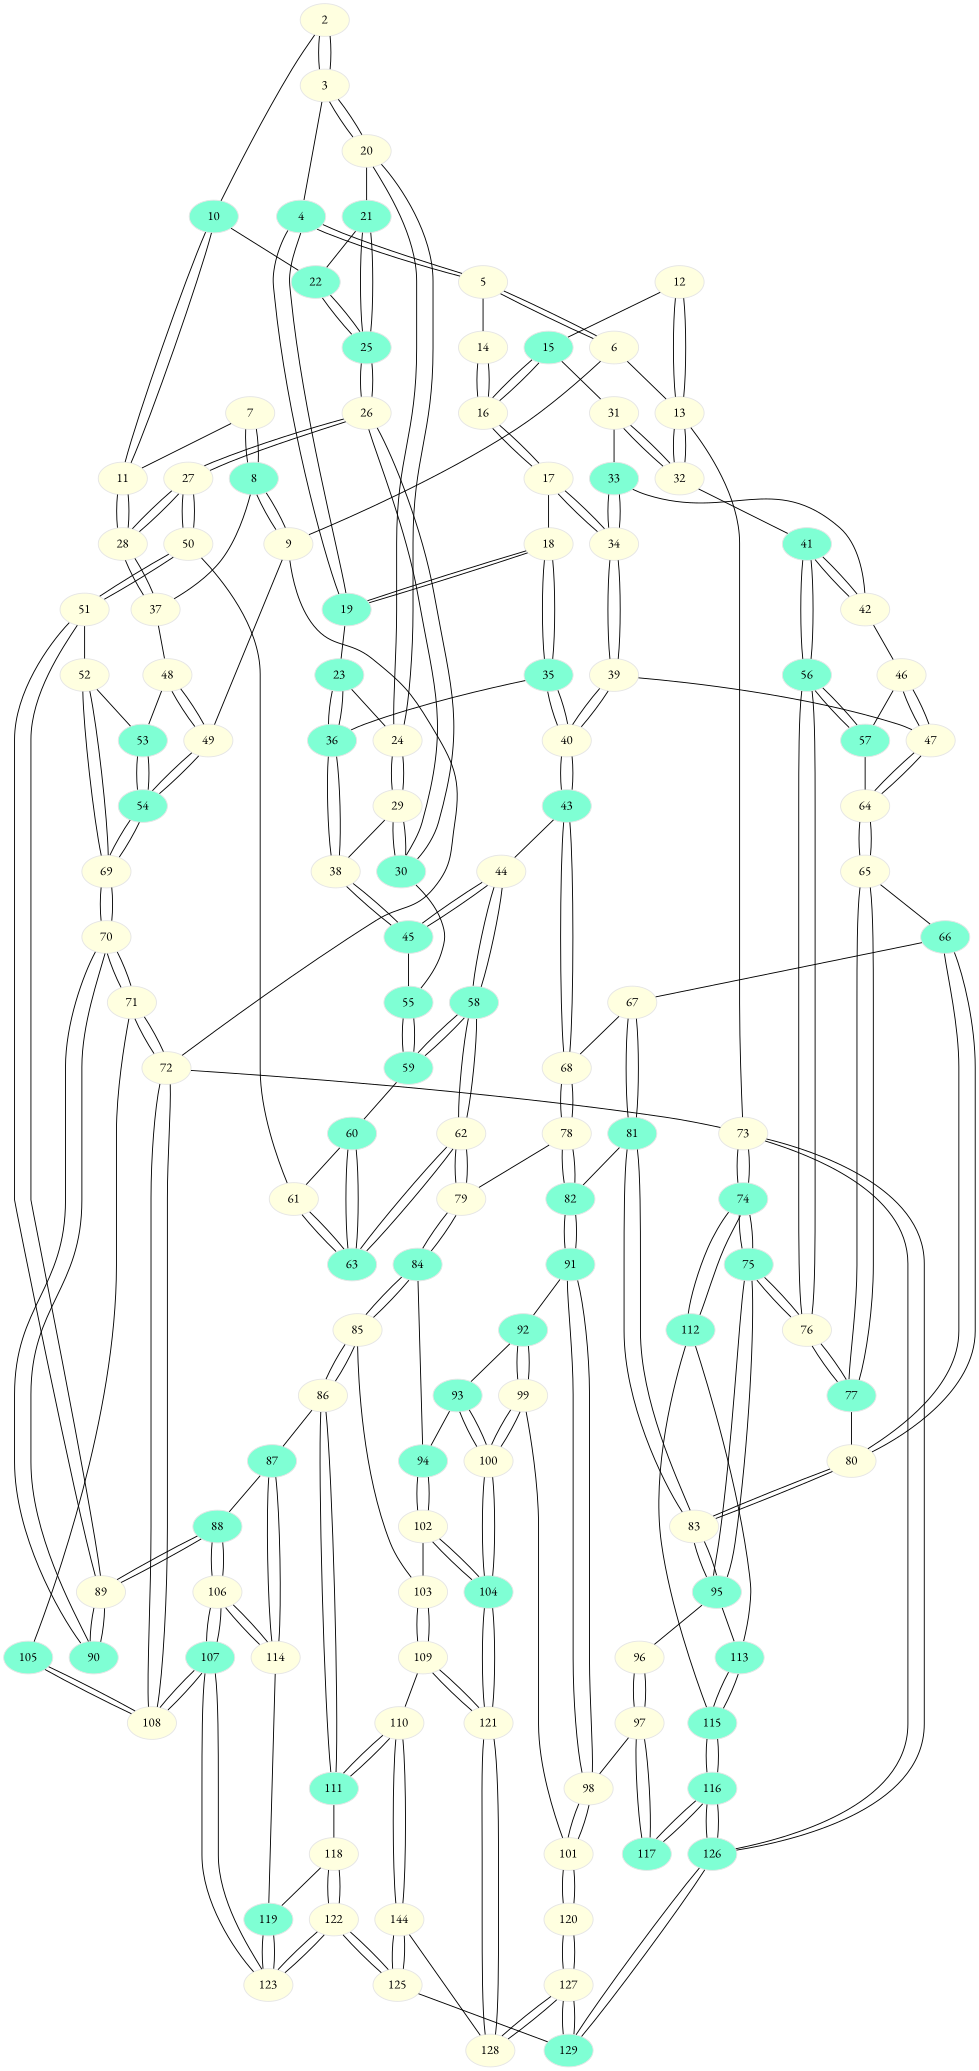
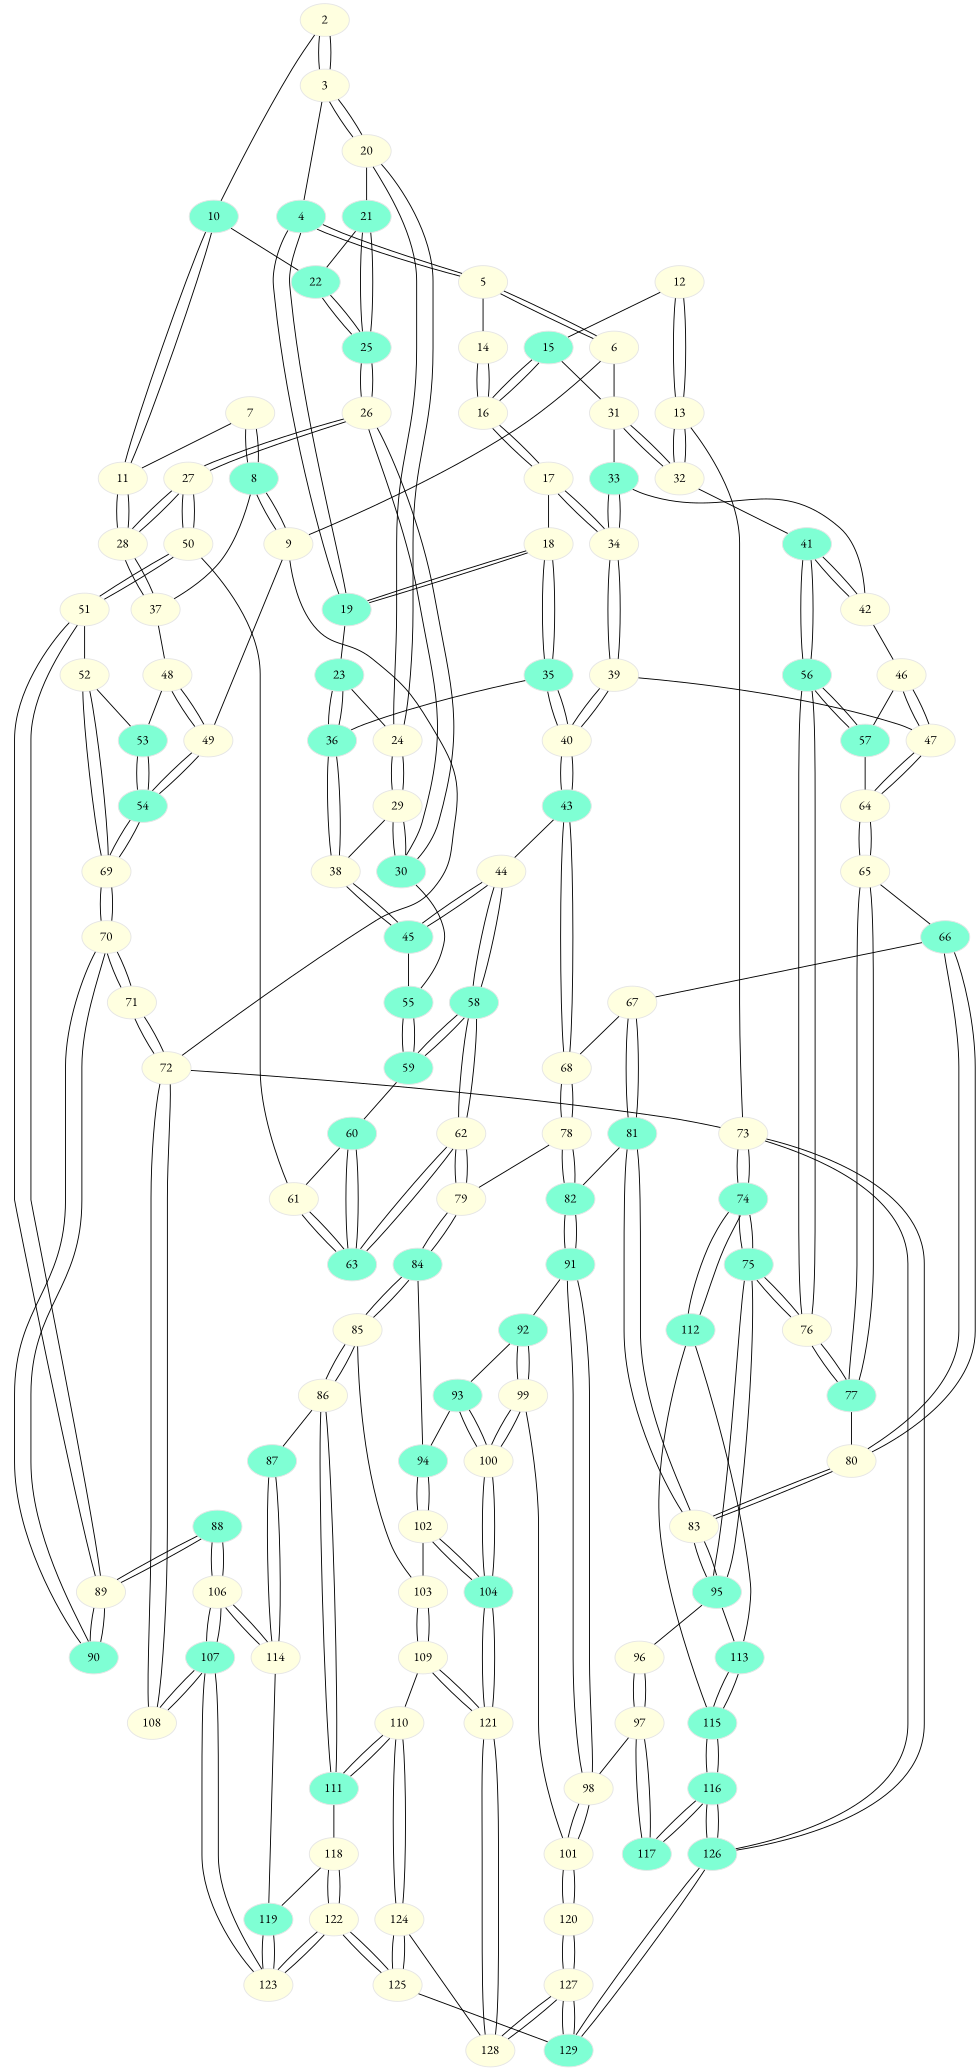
edge "6" -- "13": now "6" -- "31"
edge "87" -- "88": removed
node "105": removed
node "144": label "144" -> "124"
